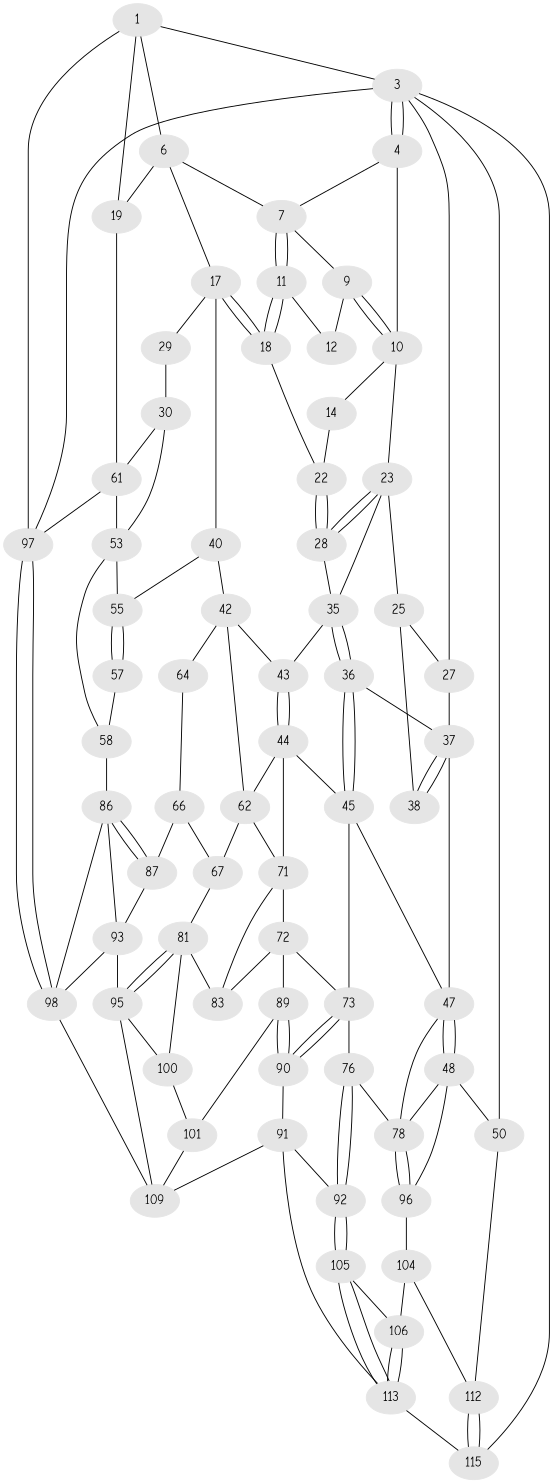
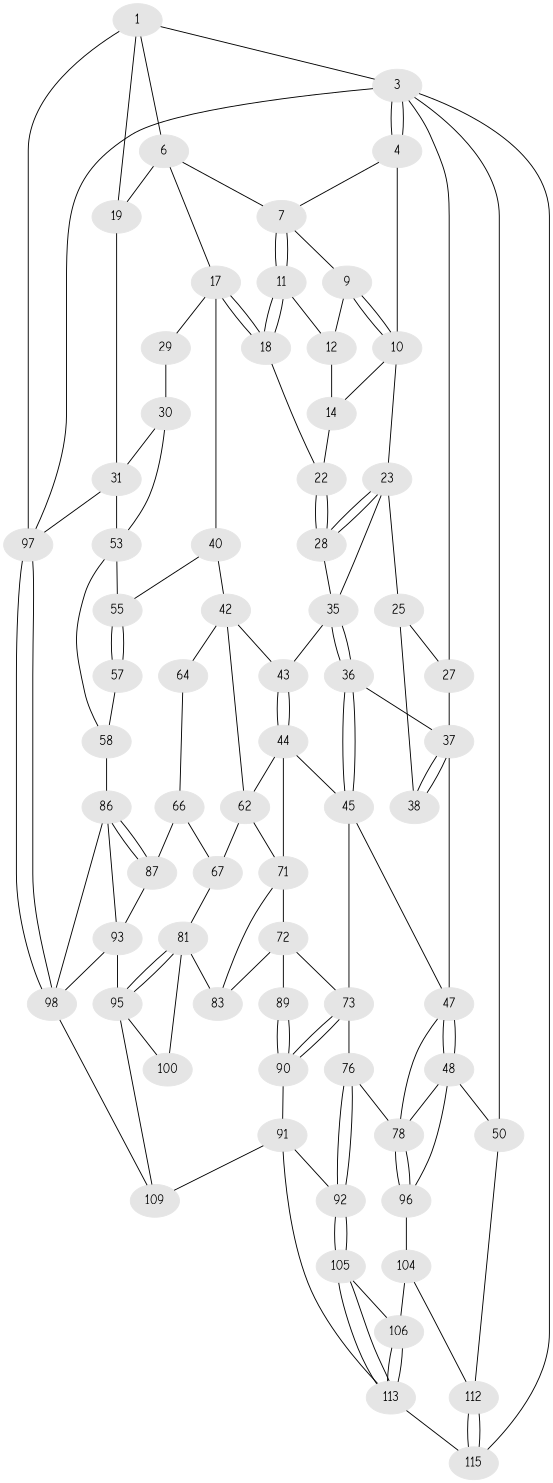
edge "12" -- "14": added
node "61": label "61" -> "31"
node "101": removed
